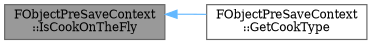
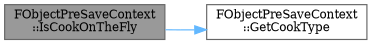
edge "FObjectPreSaveContext ::GetCookType" -> "FObjectPreSaveContext ::IsCookOnTheFly": reversed
